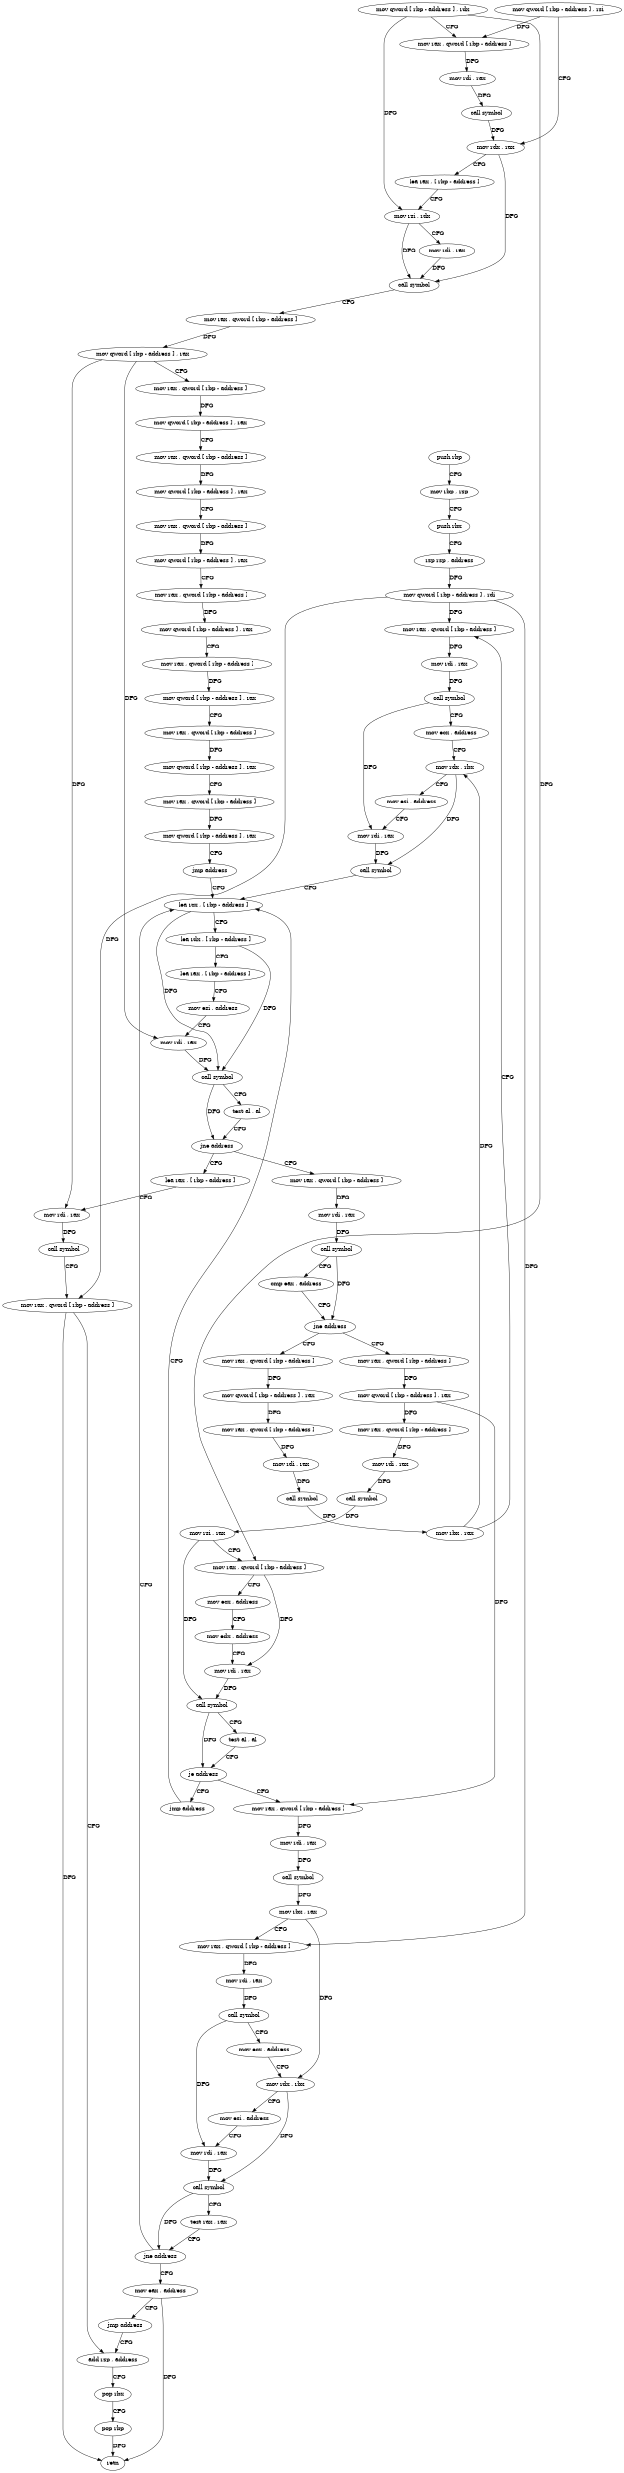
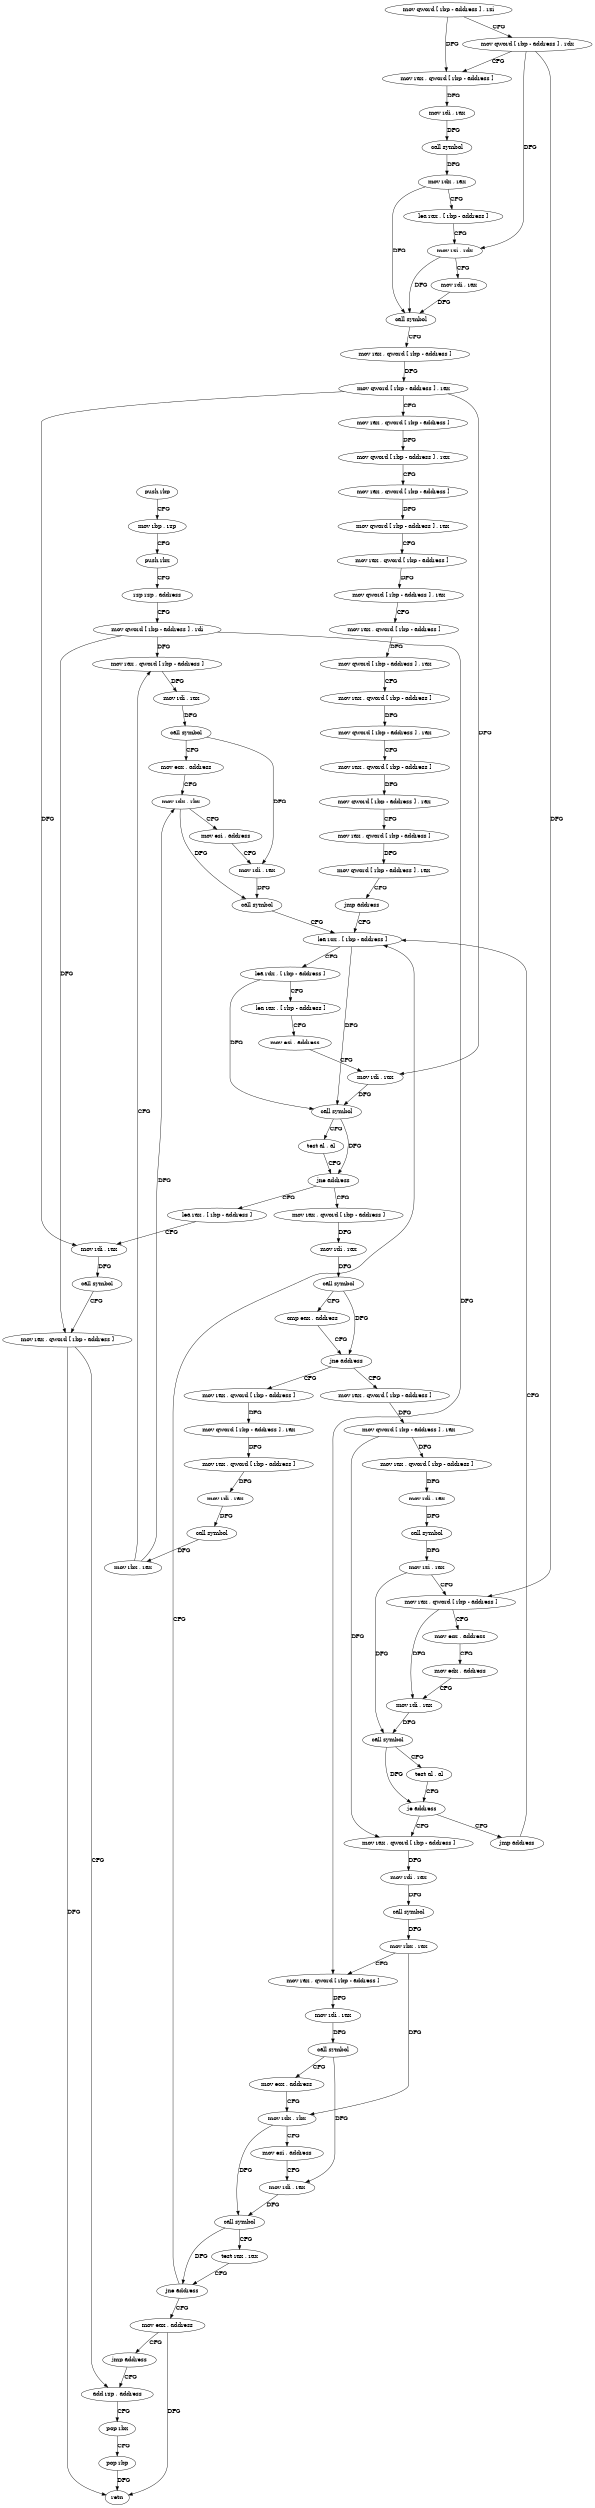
edge "mov qword [ rbp - address ] , rsi" -> "mov rdx , rax": now "mov qword [ rbp - address ] , rsi" -> "mov qword [ rbp - address ] , rdx"
edge "rsp rsp , address" -> "mov qword [ rbp - address ] , rdi": label "DFG" -> "CFG"
